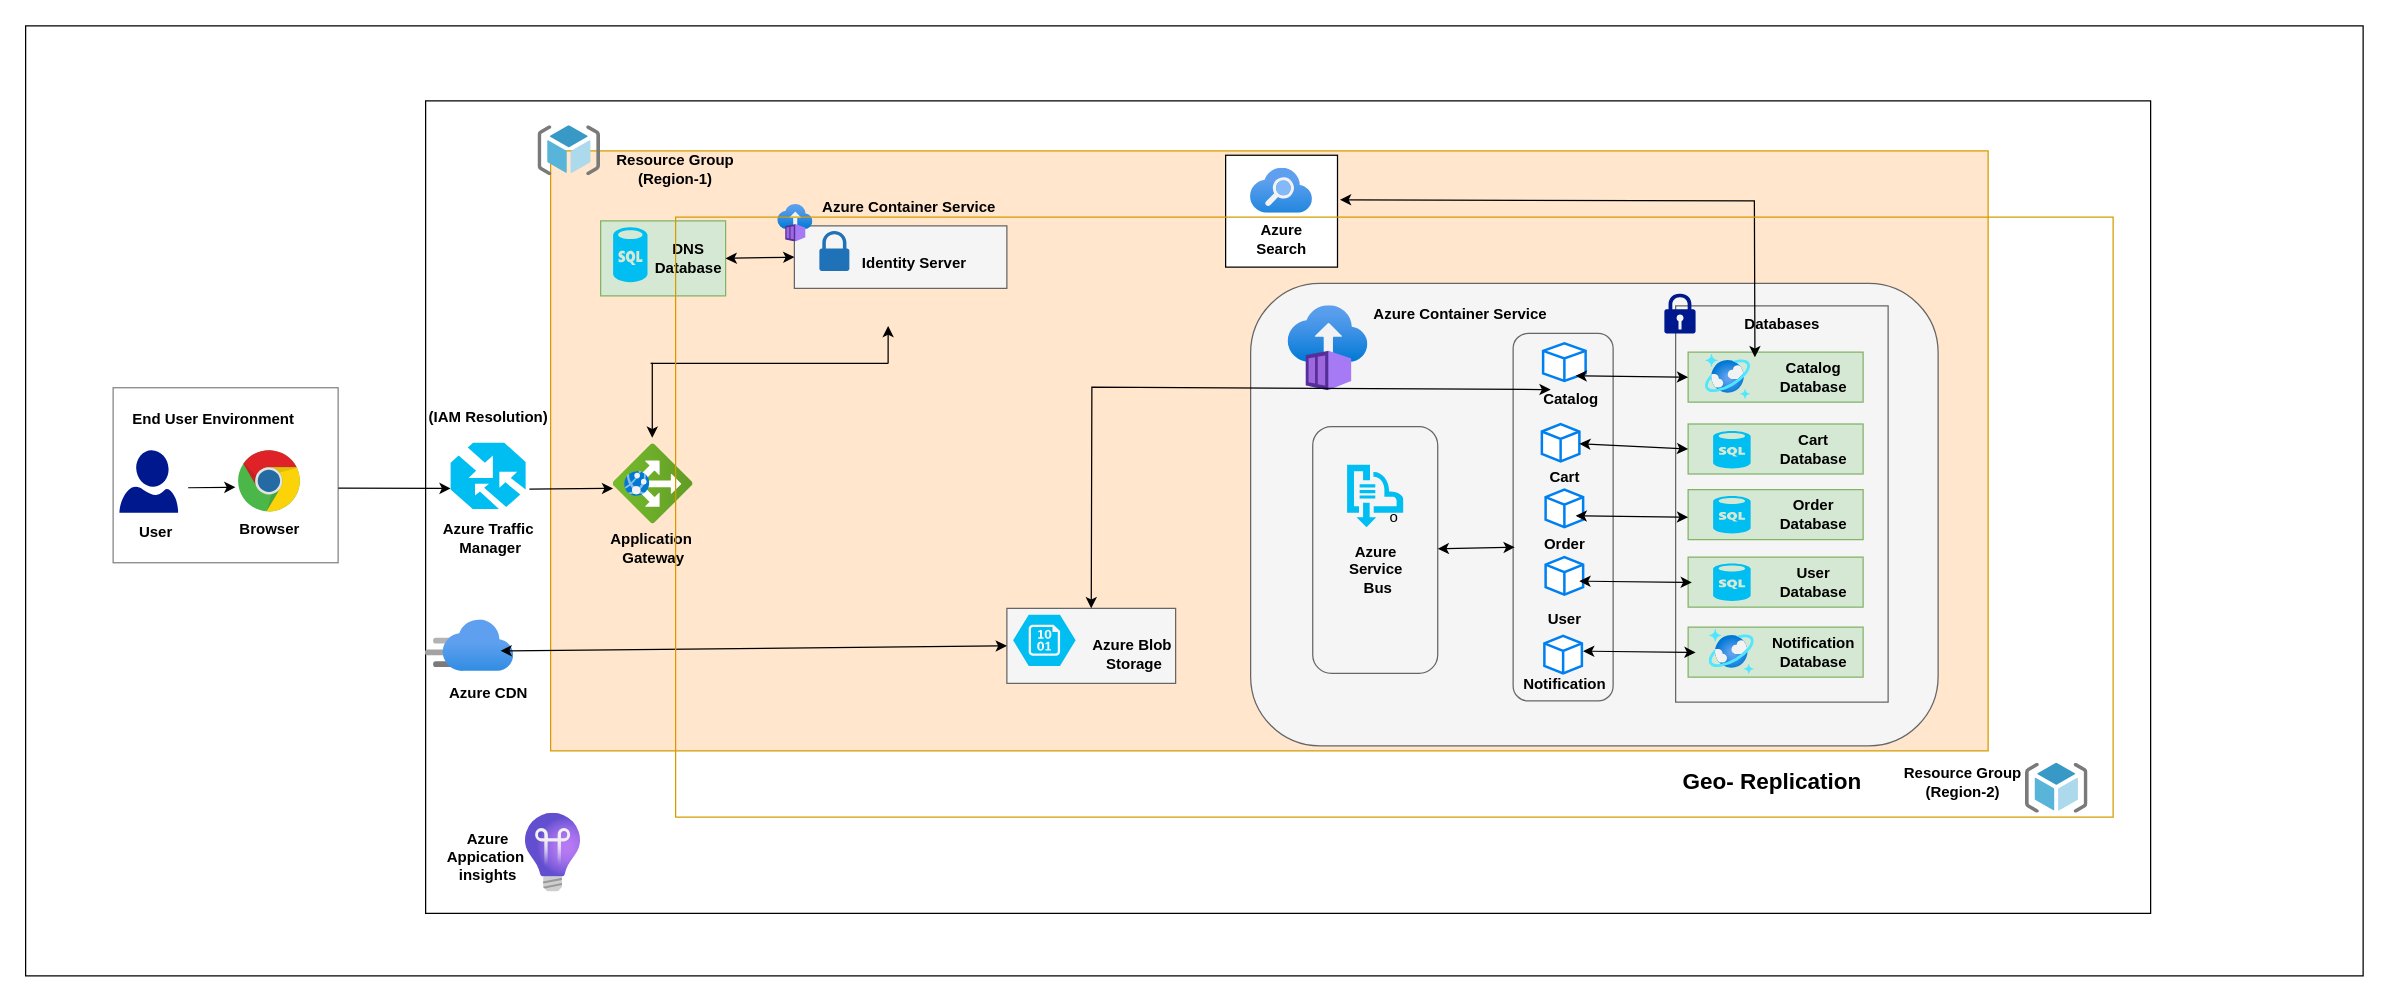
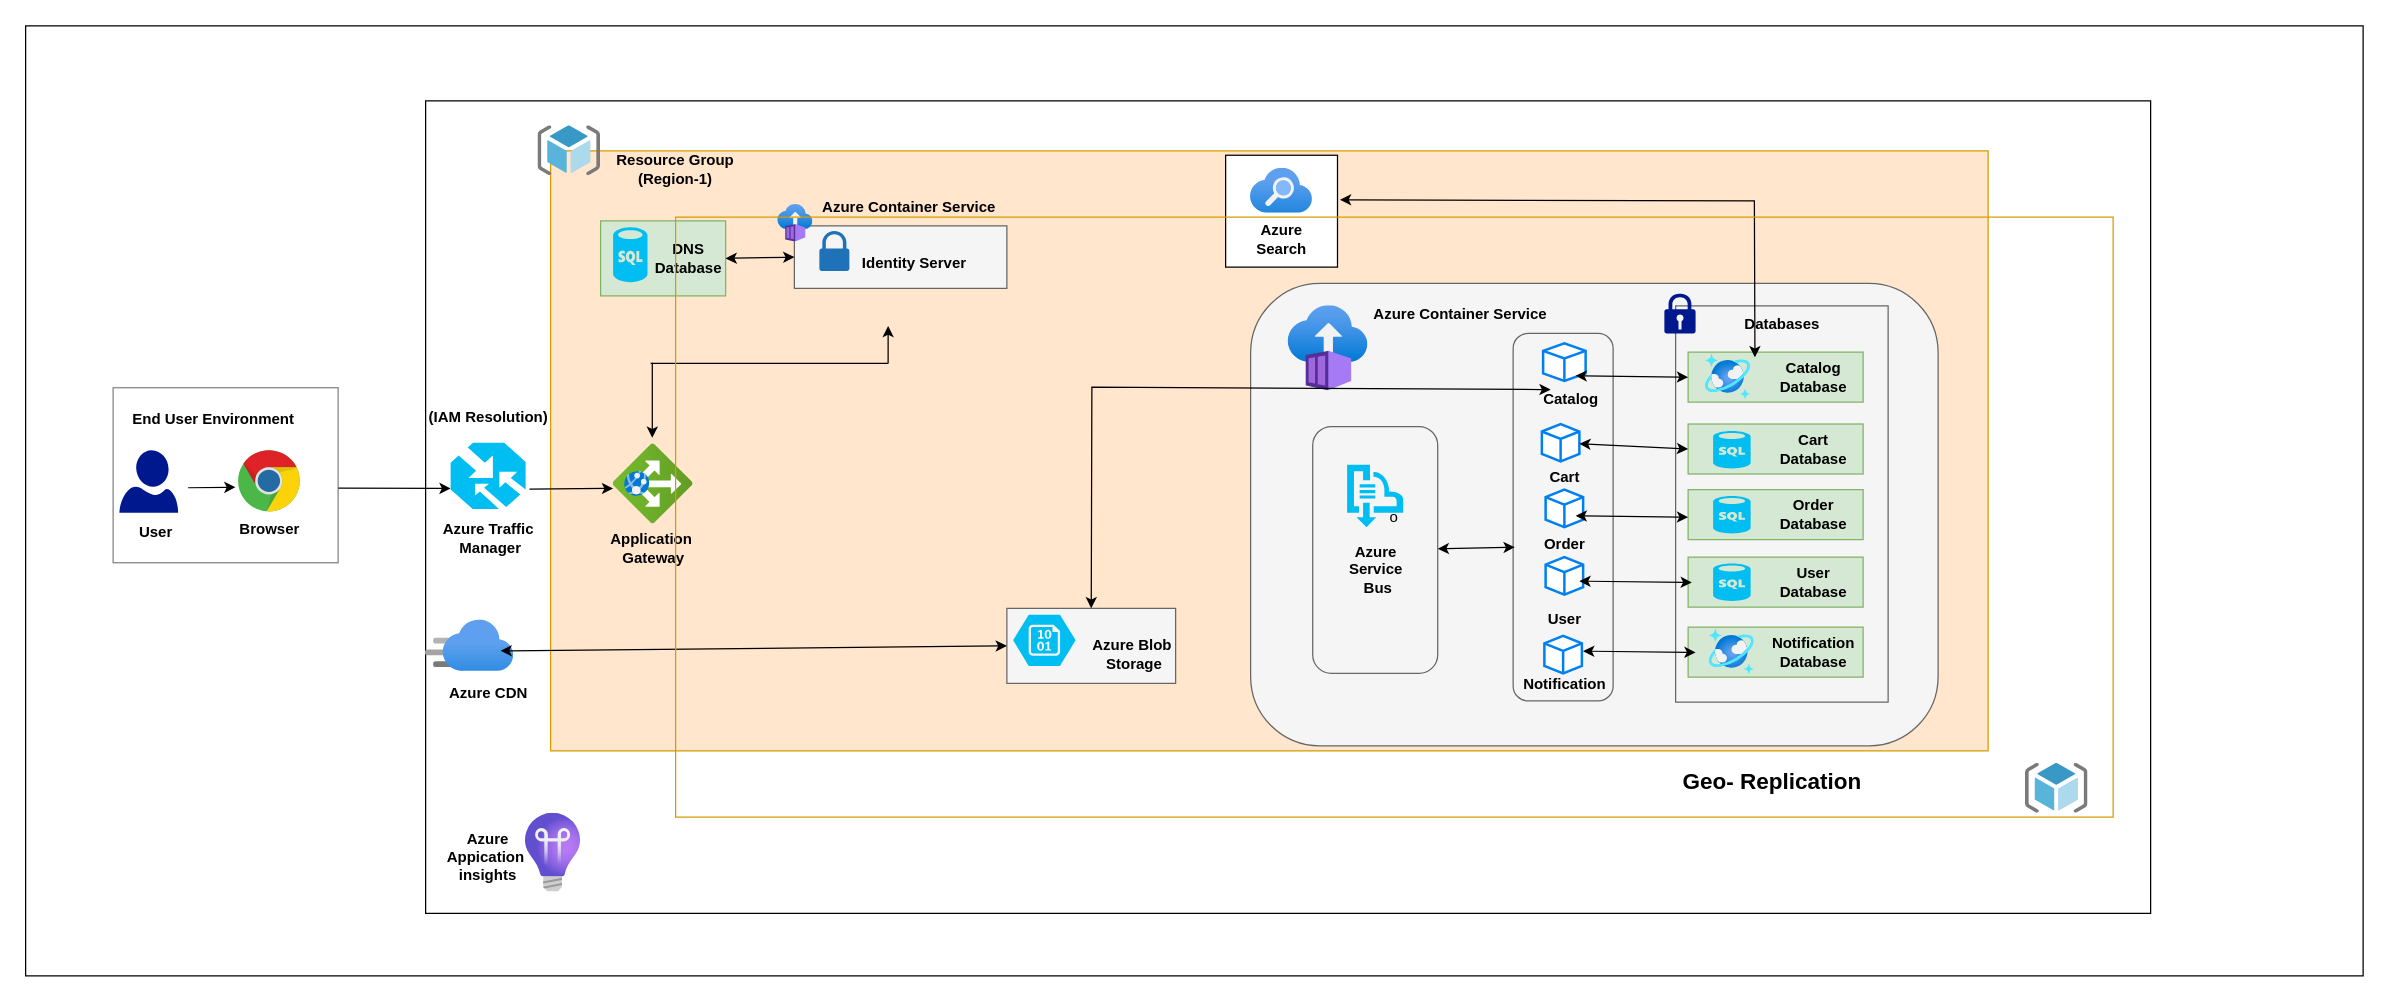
node "Resource Group (Region-2)": removed
